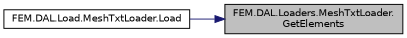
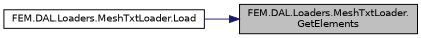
node "FEM.DAL.Load.MeshTxtLoader.Load": label "FEM.DAL.Load.MeshTxtLoader.Load" -> "FEM.DAL.Loaders.MeshTxtLoader.Load"
